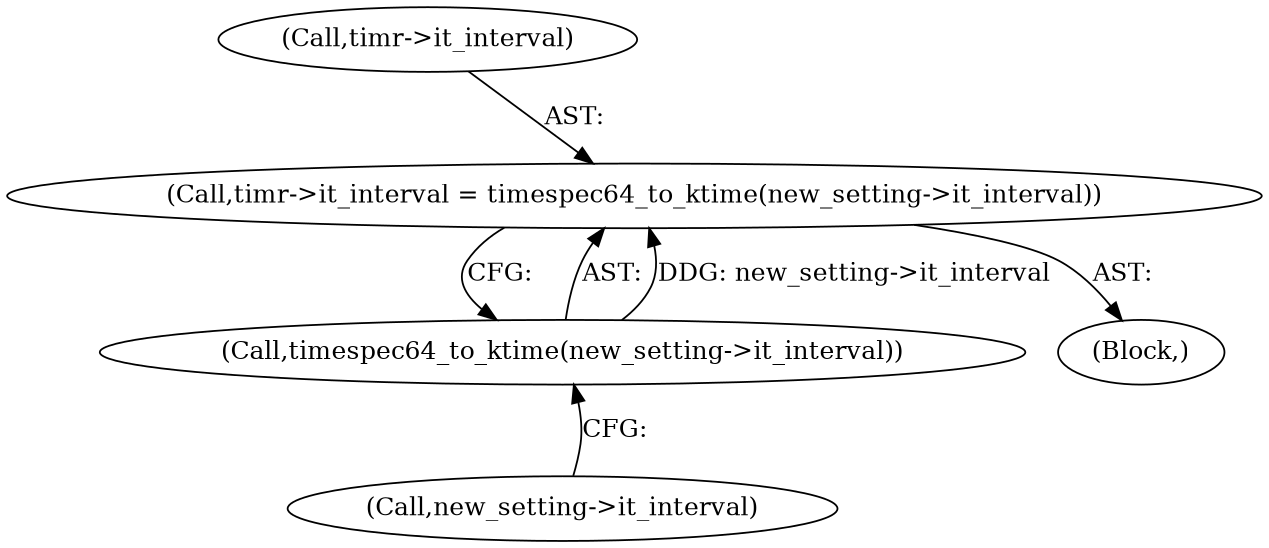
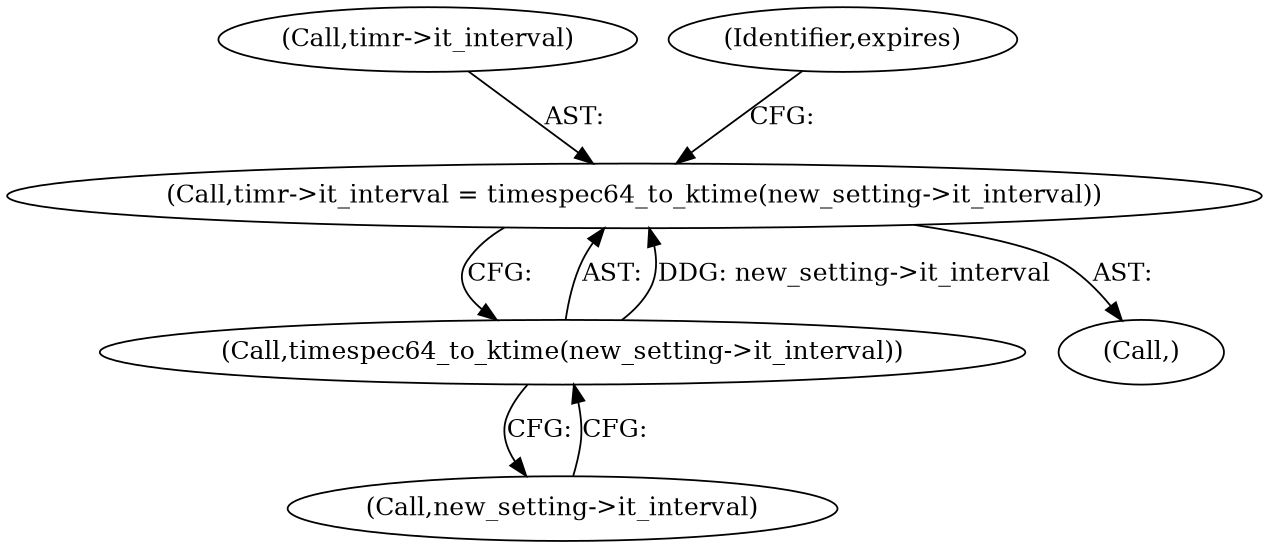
node "(Identifier,expires)": added
node "(Block,)": label "(Block,)" -> "(Call,)"
edge "(Call,timespec64_to_ktime(new_setting->it_interval))" -> "(Call,new_setting->it_interval)": added, label "CFG:"
